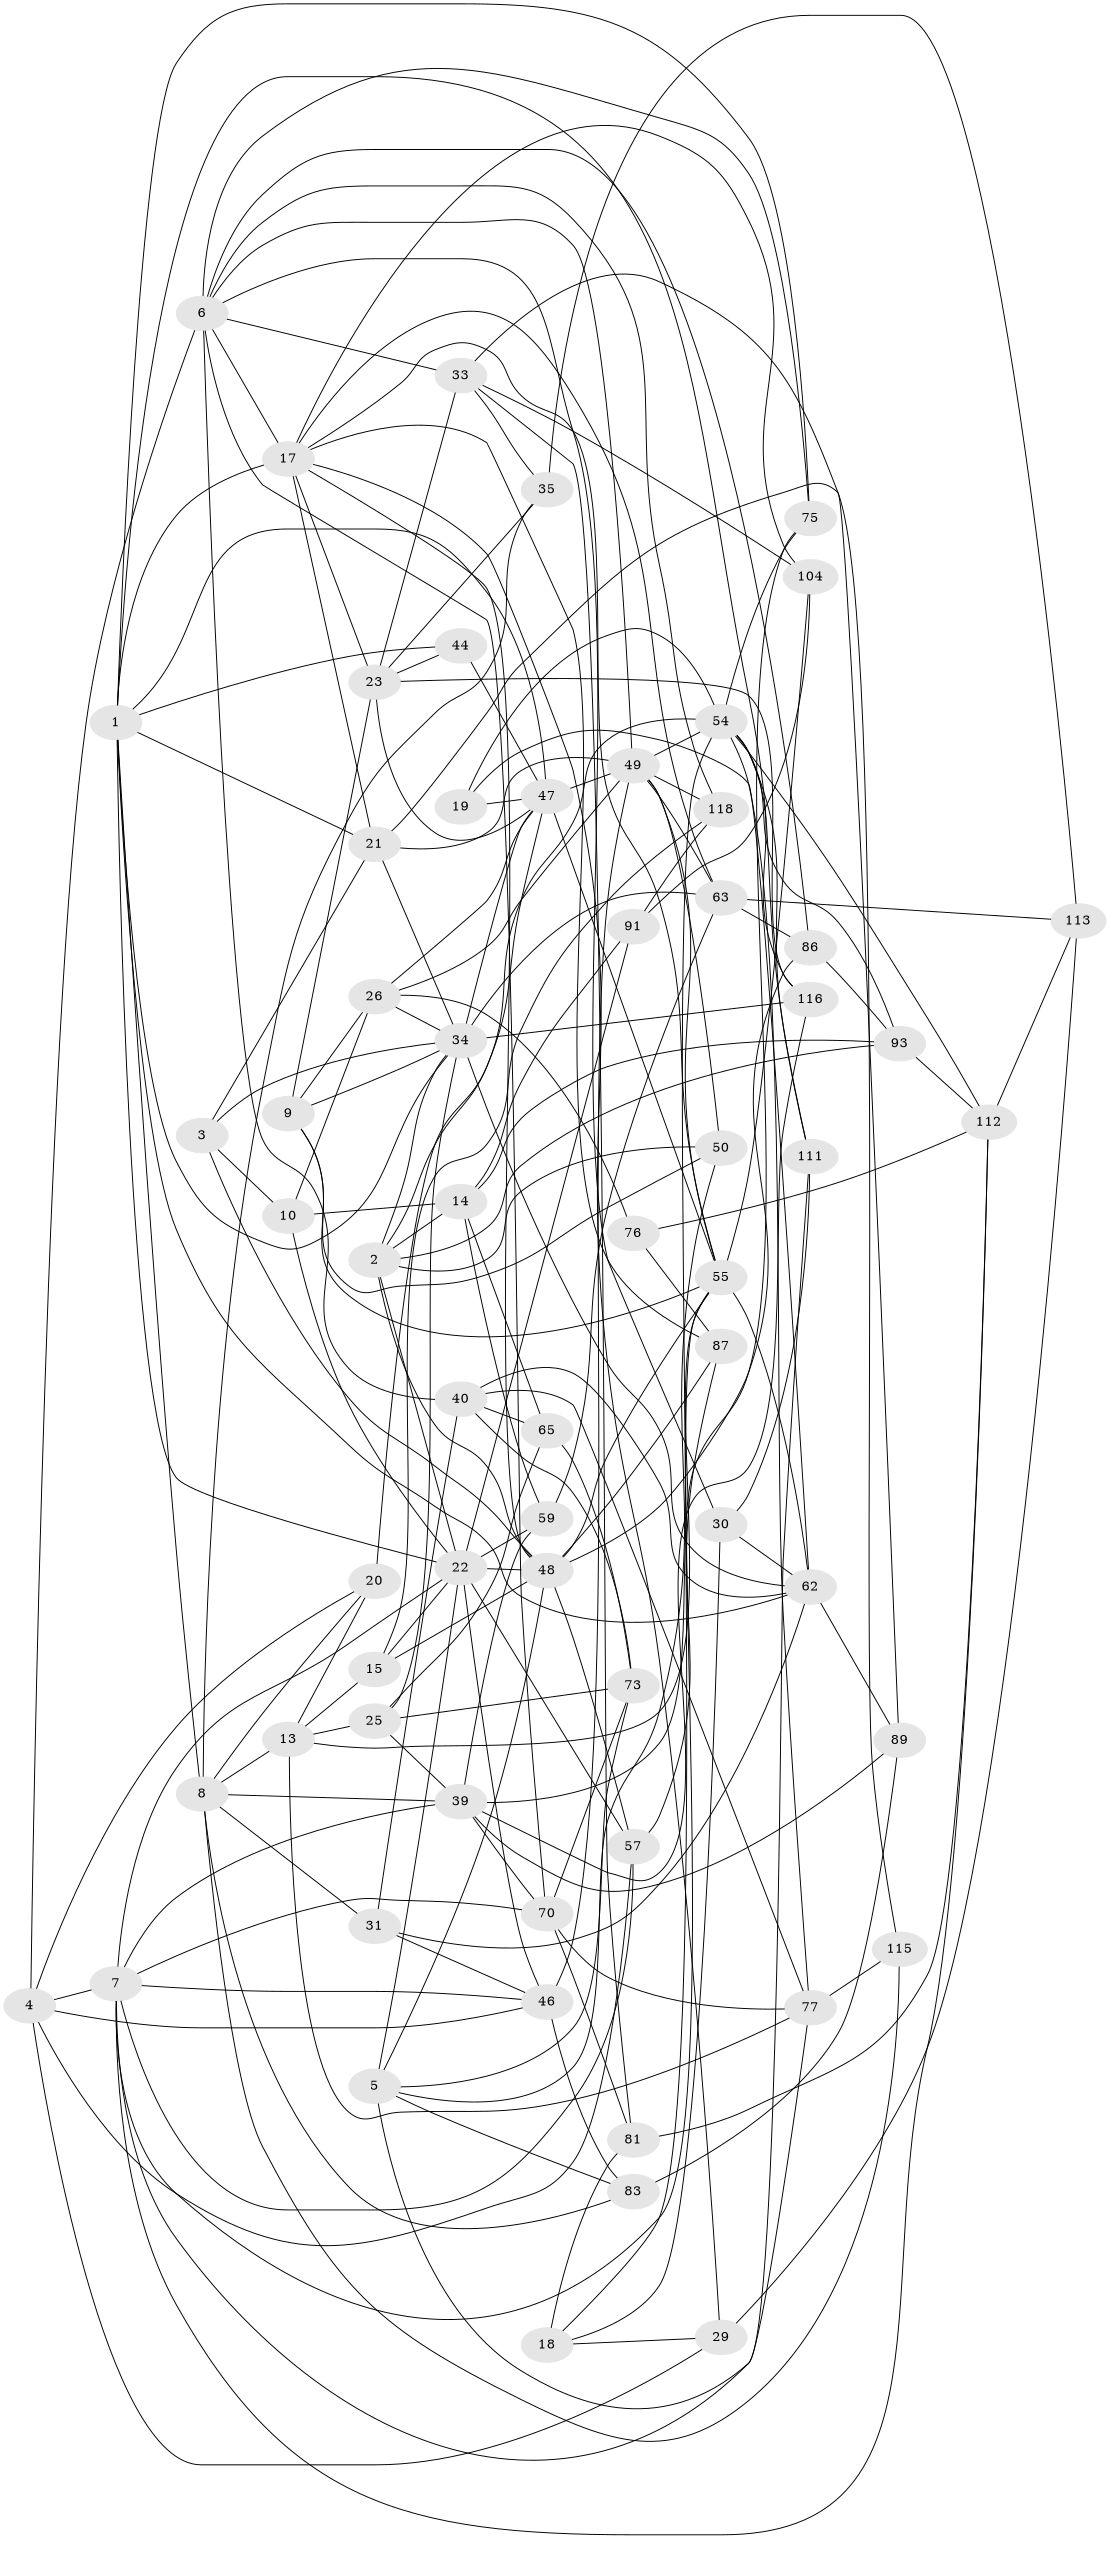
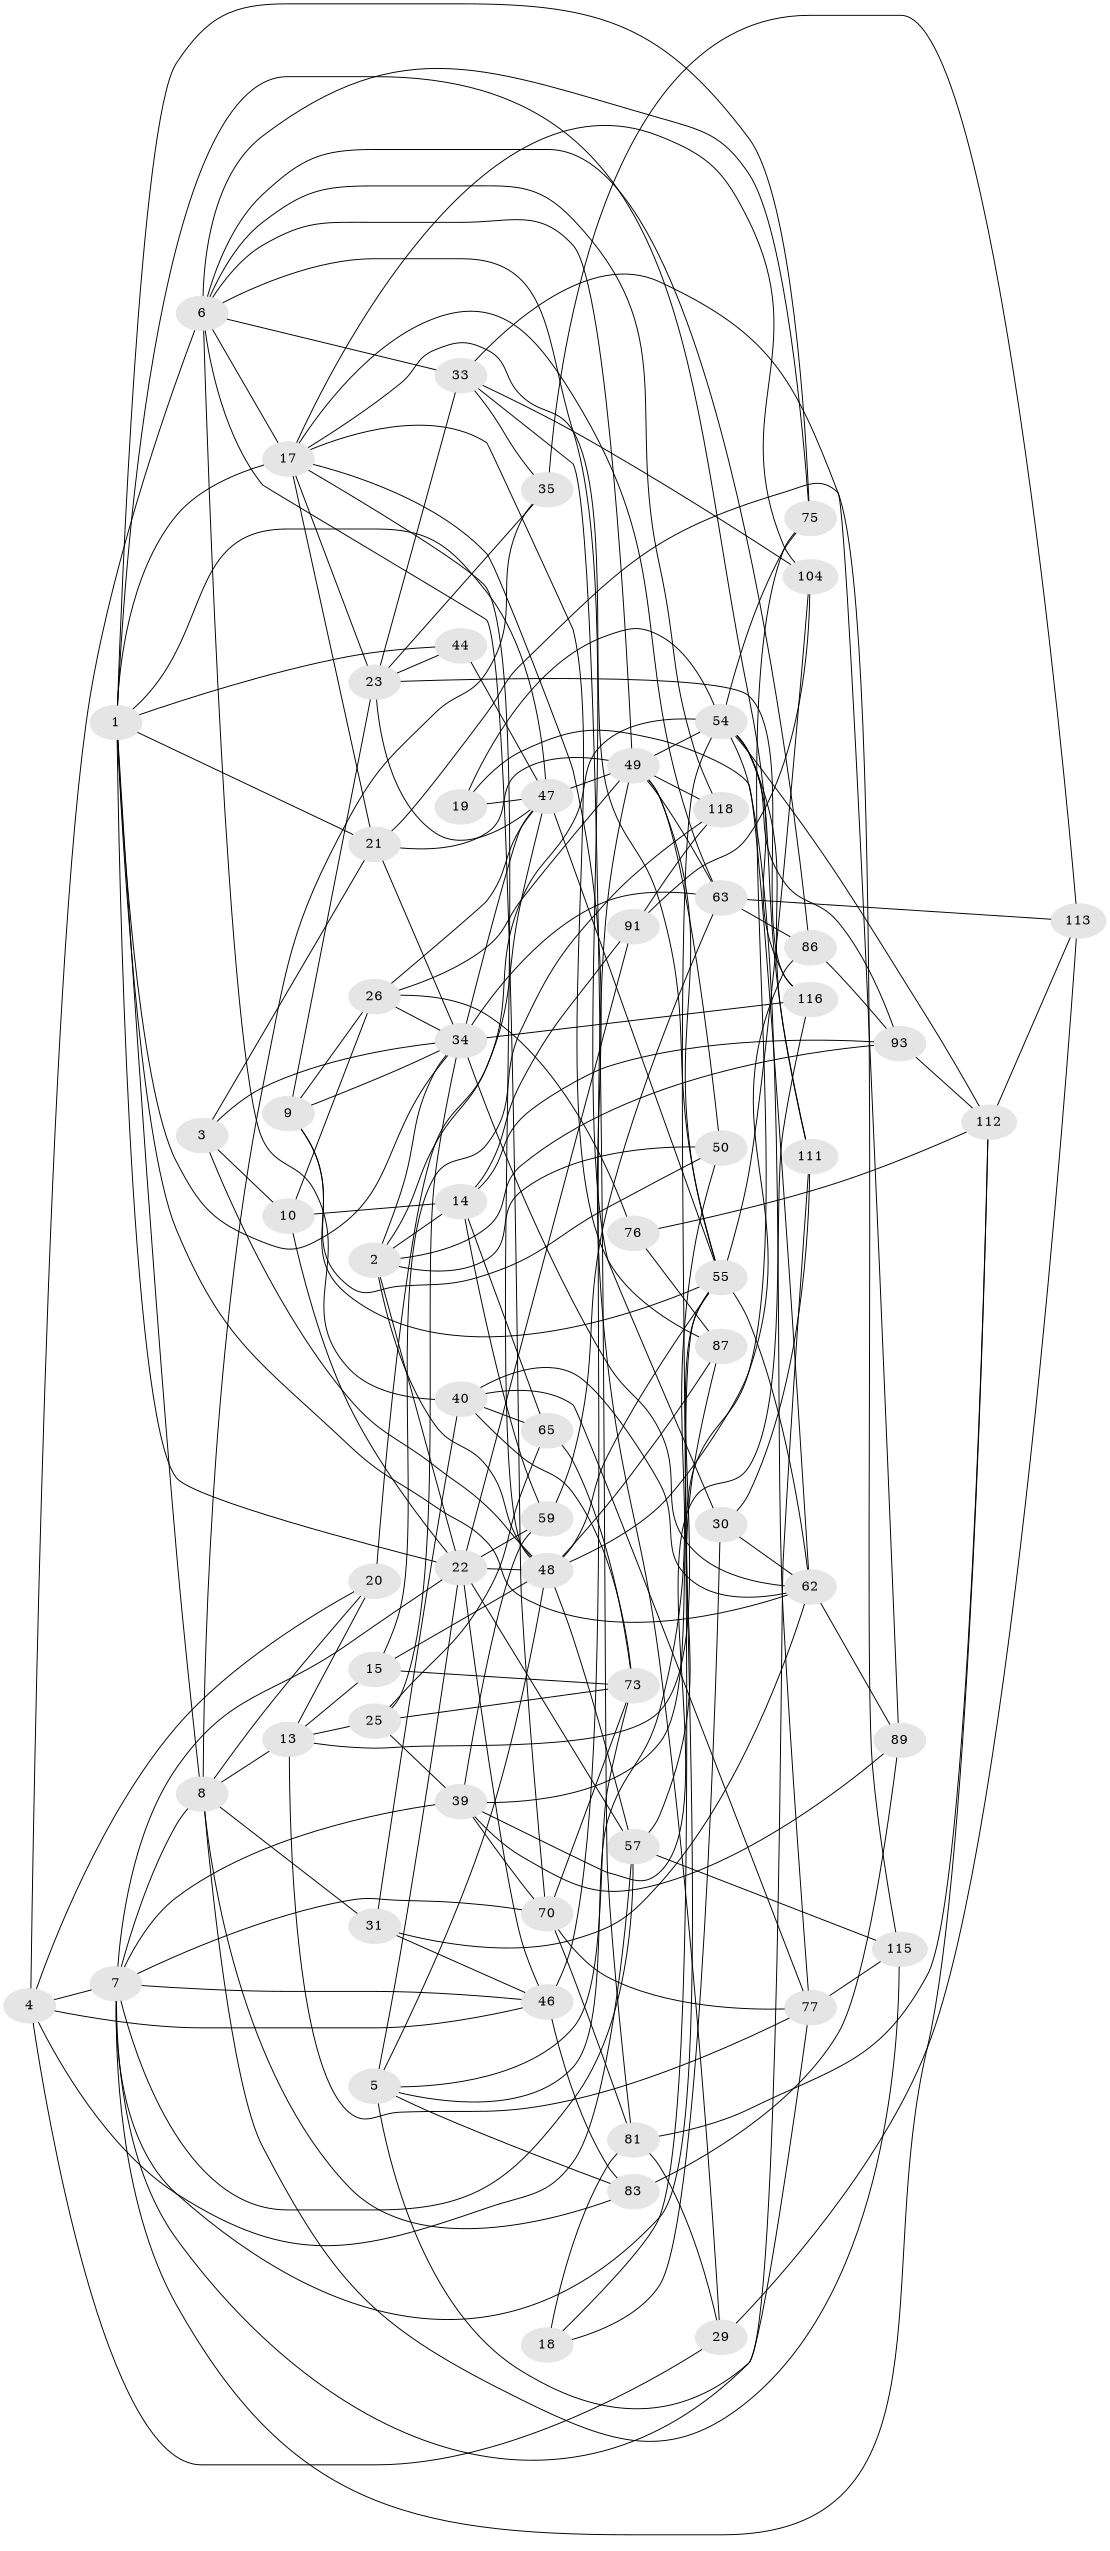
edge "22" -- "15": now "73" -- "15"
edge "8" -- "39": now "8" -- "7"
edge "57" -- "115": added
edge "29" -- "18": now "29" -- "81"
